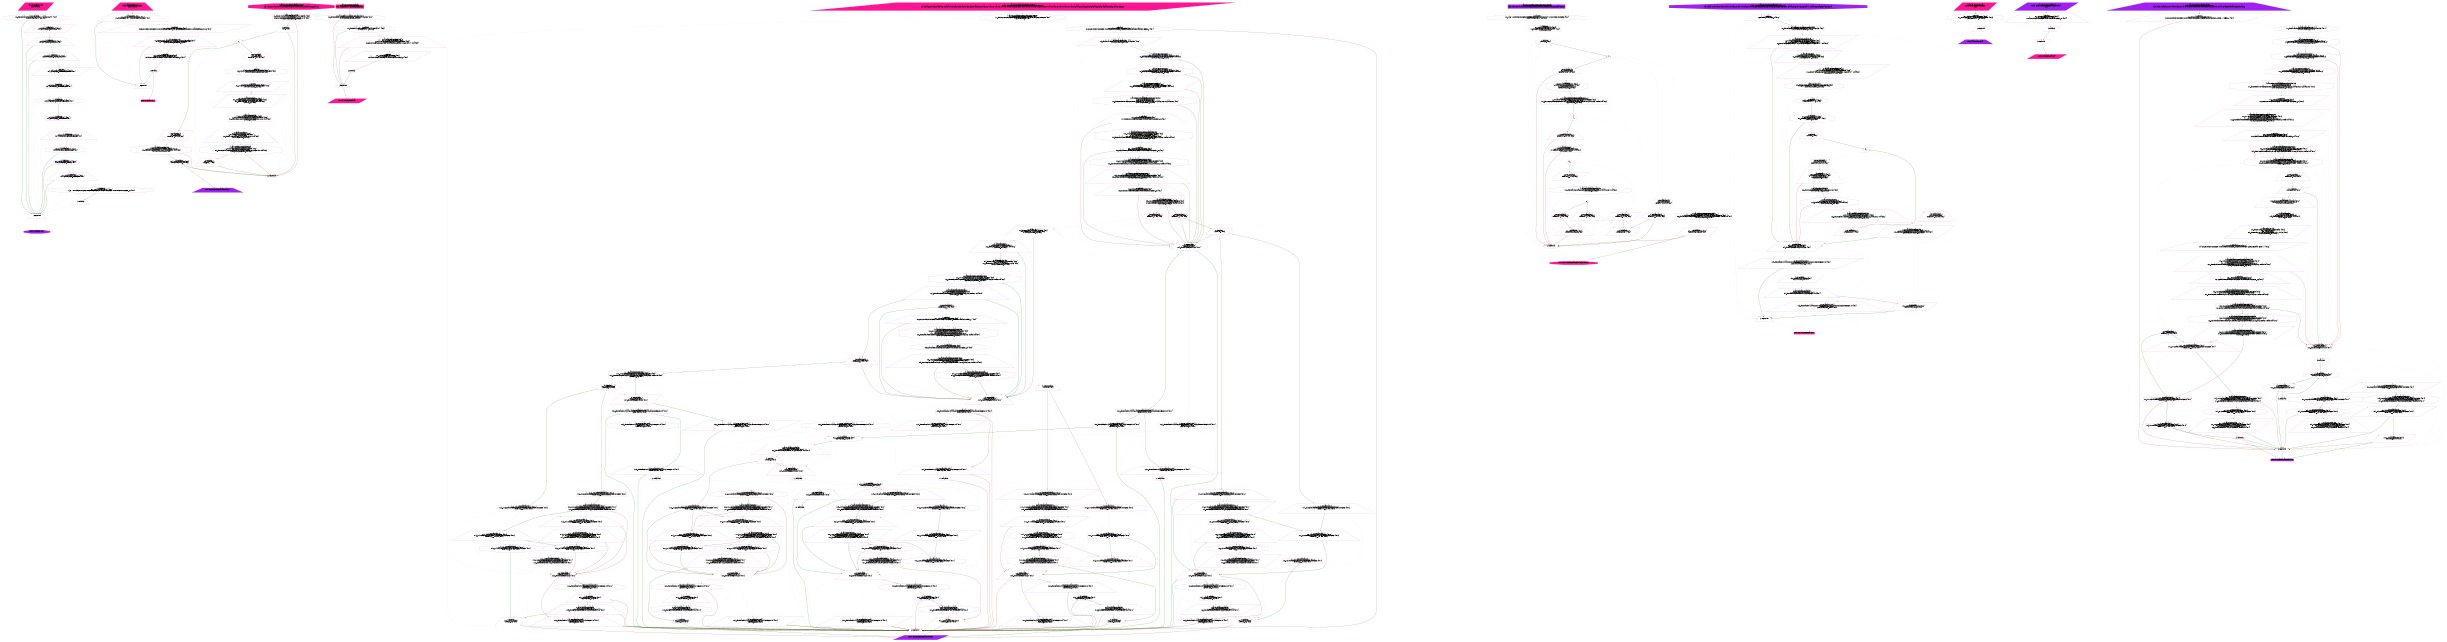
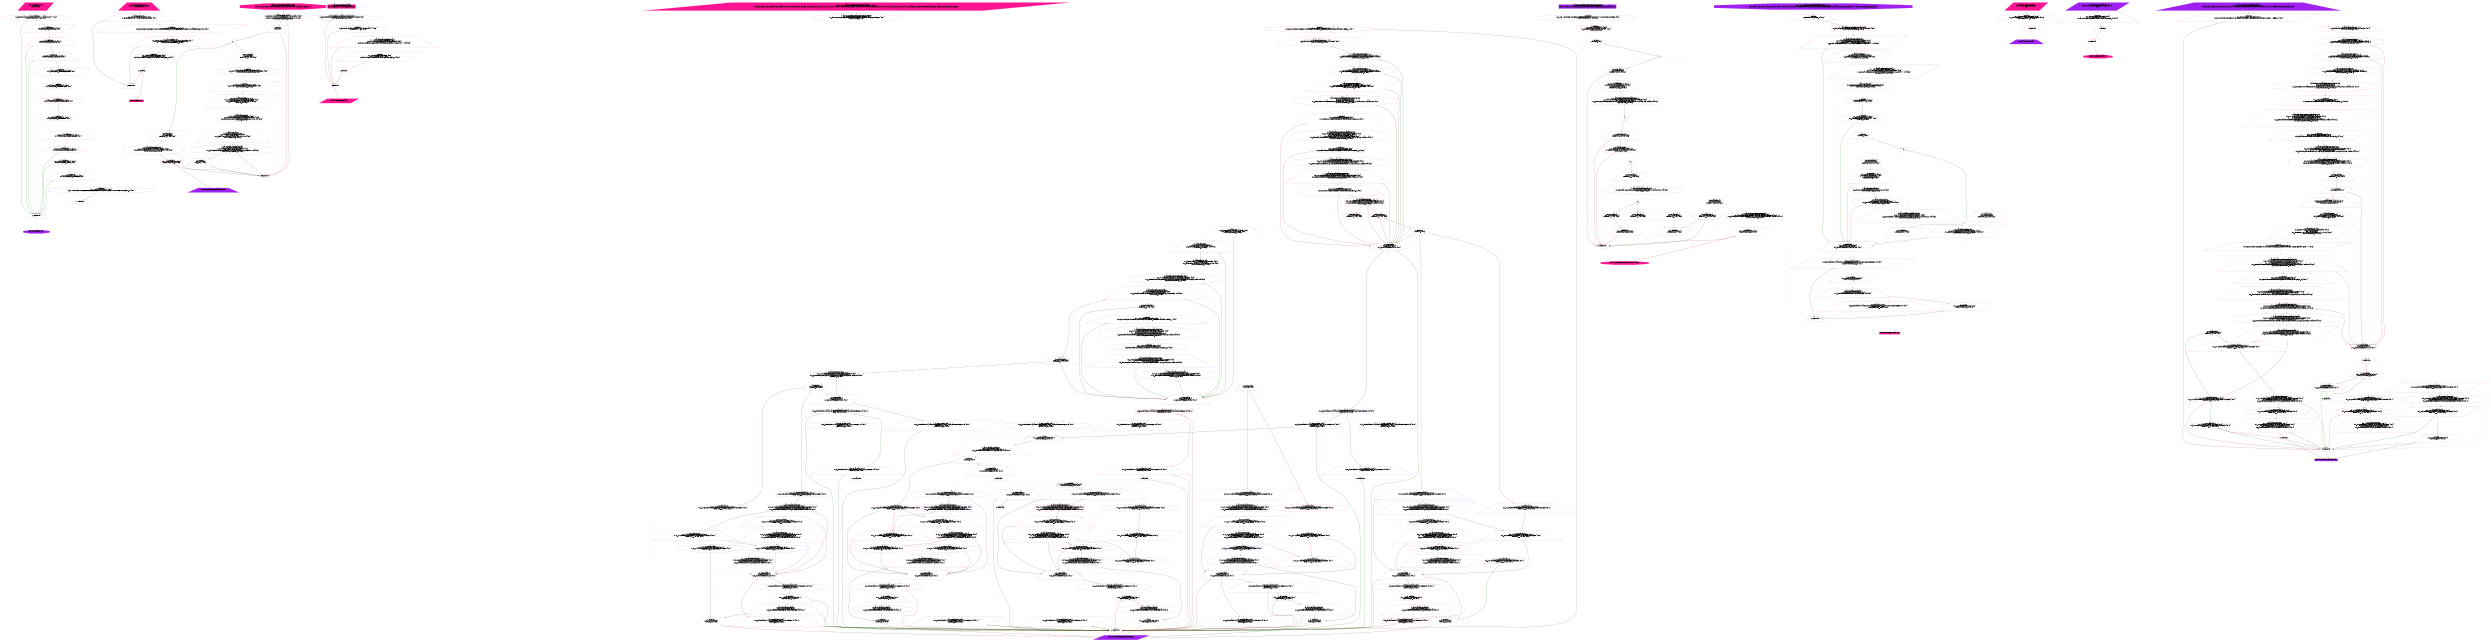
node "2: Exit void SecurityHelper.setSalt(byte[])": shape parallelogram -> octagon
